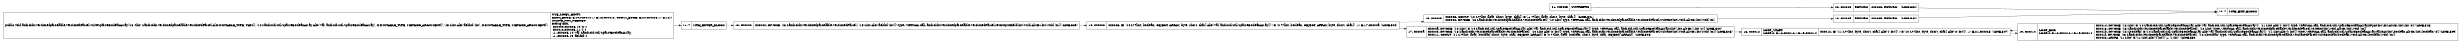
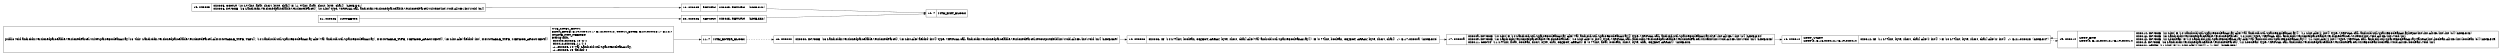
edge "14: 0x0003" -> "15: 0x0005": removed
